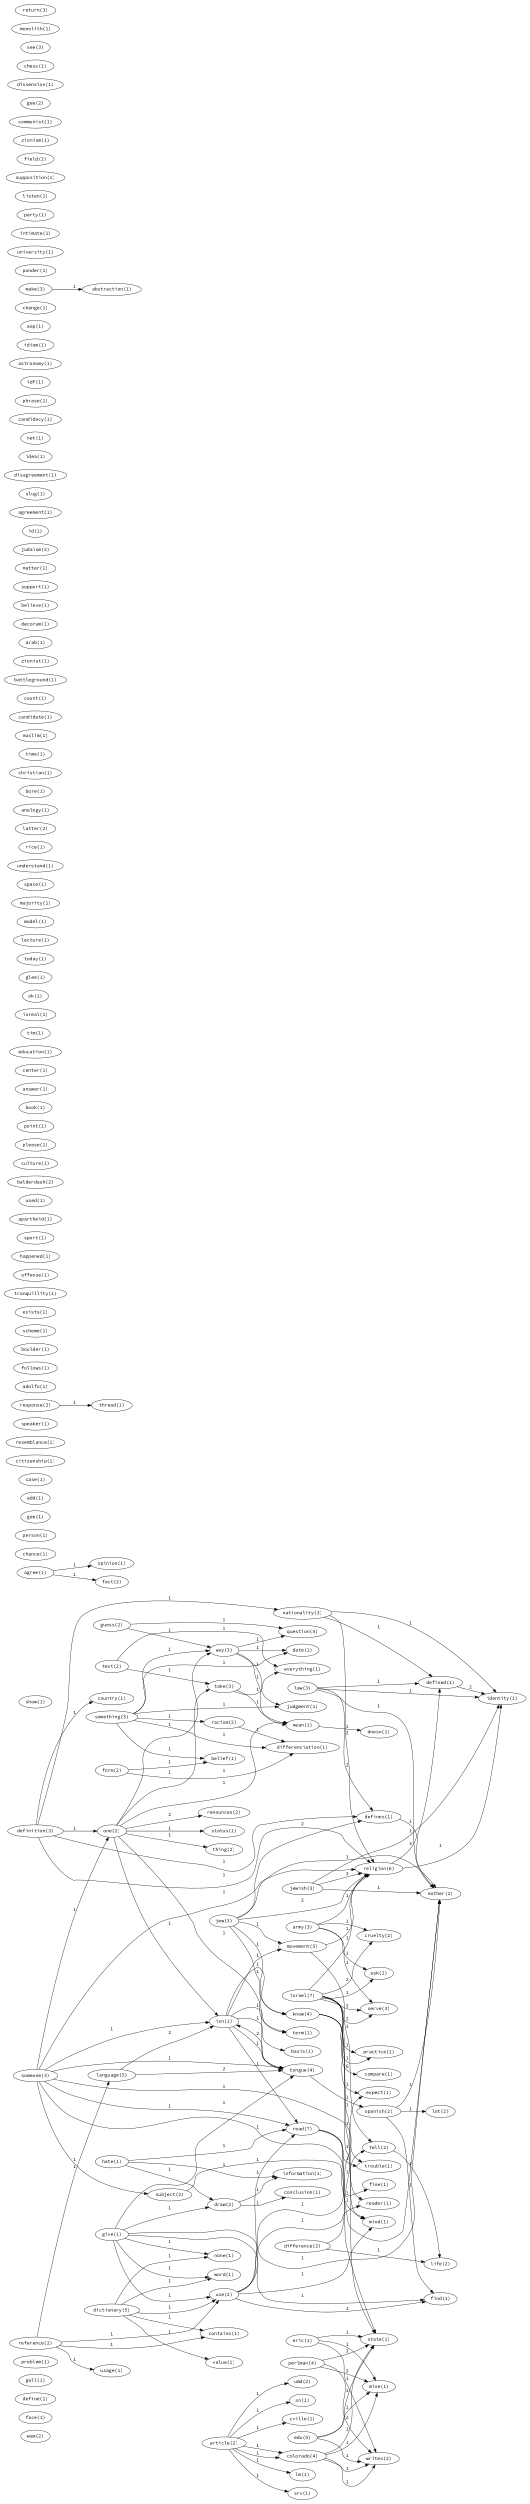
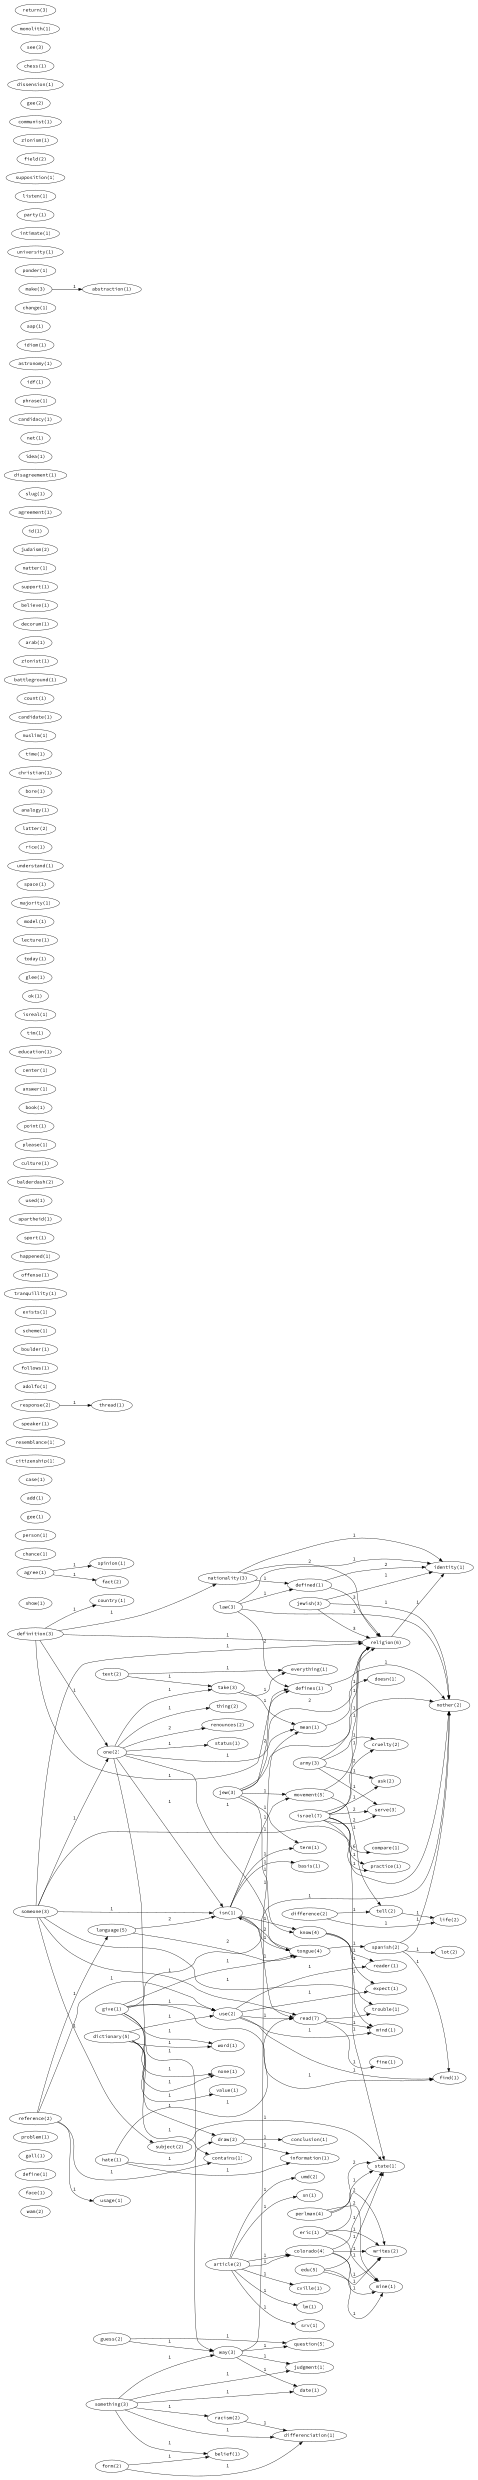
edge "religion(6)" -> "defined(1)": reversed
edge "someone(3)" -> "tongue(4)": removed, label "1"
